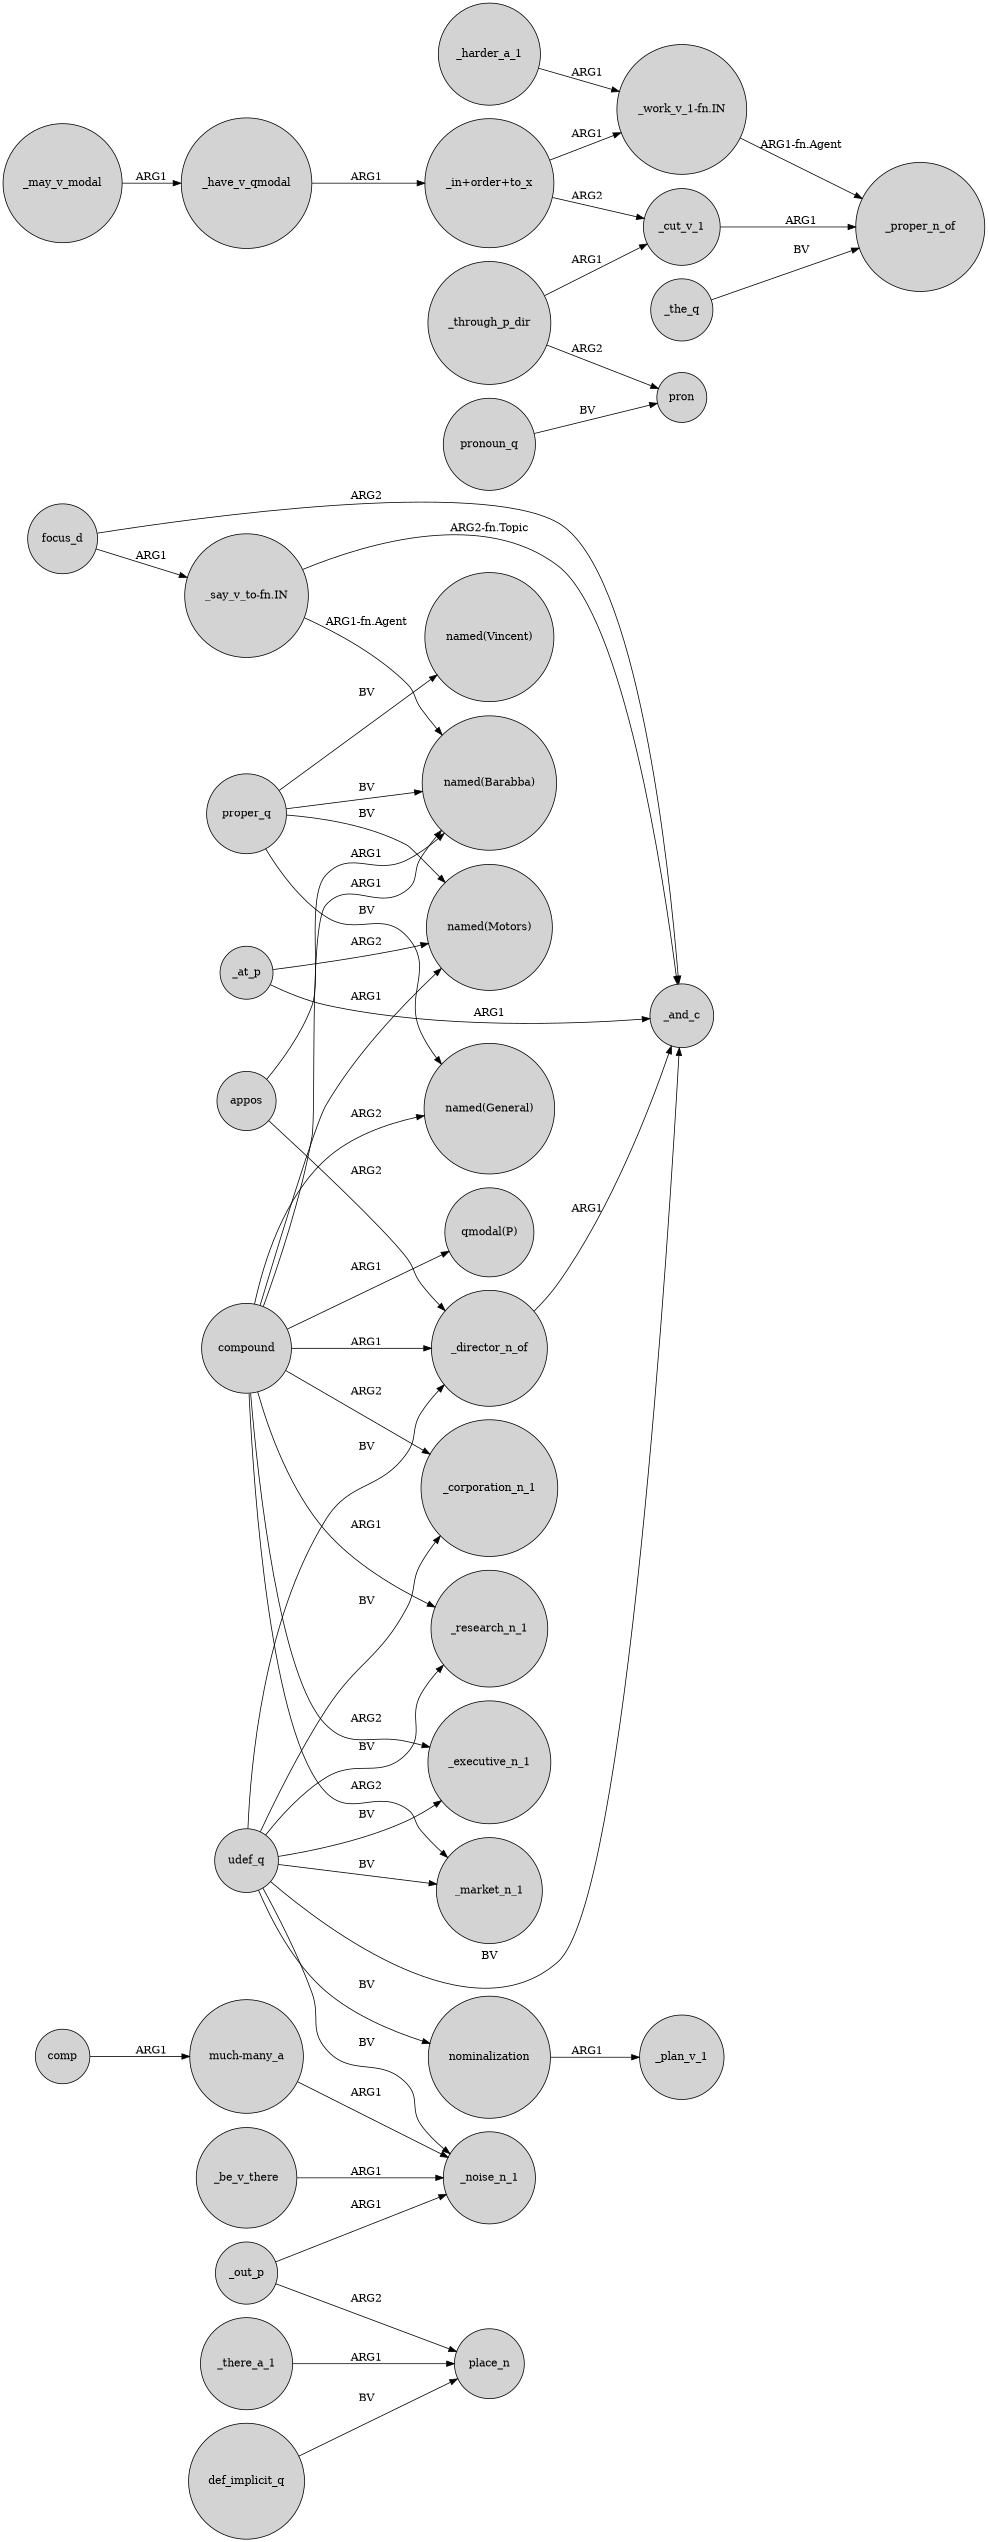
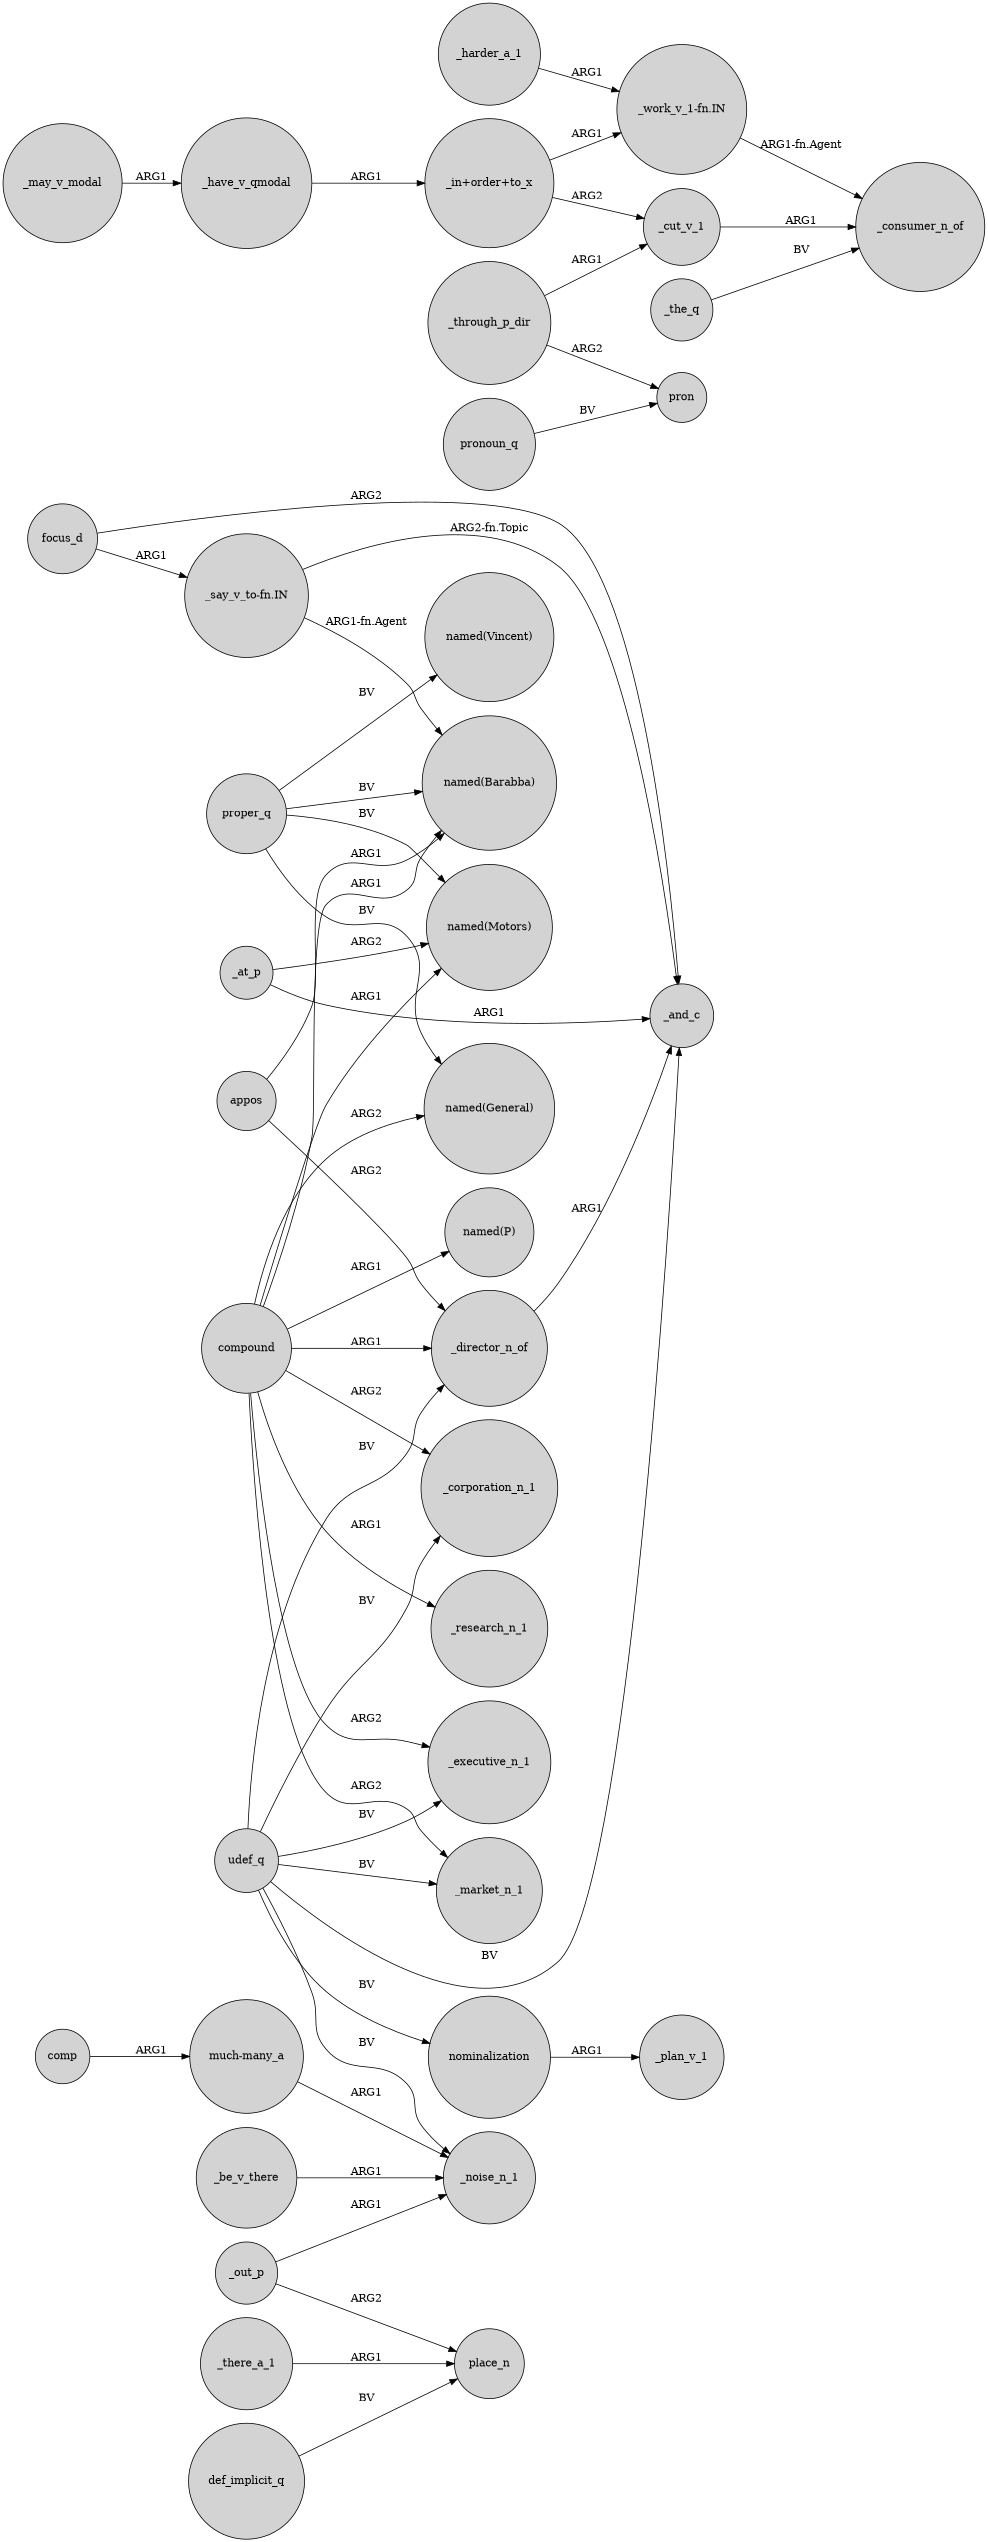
node "_proper_n_of": label "_proper_n_of" -> "_consumer_n_of"
node "qmodal(P)": label "qmodal(P)" -> "named(P)"
edge "udef_q" -> "_research_n_1": removed, label "BV"
